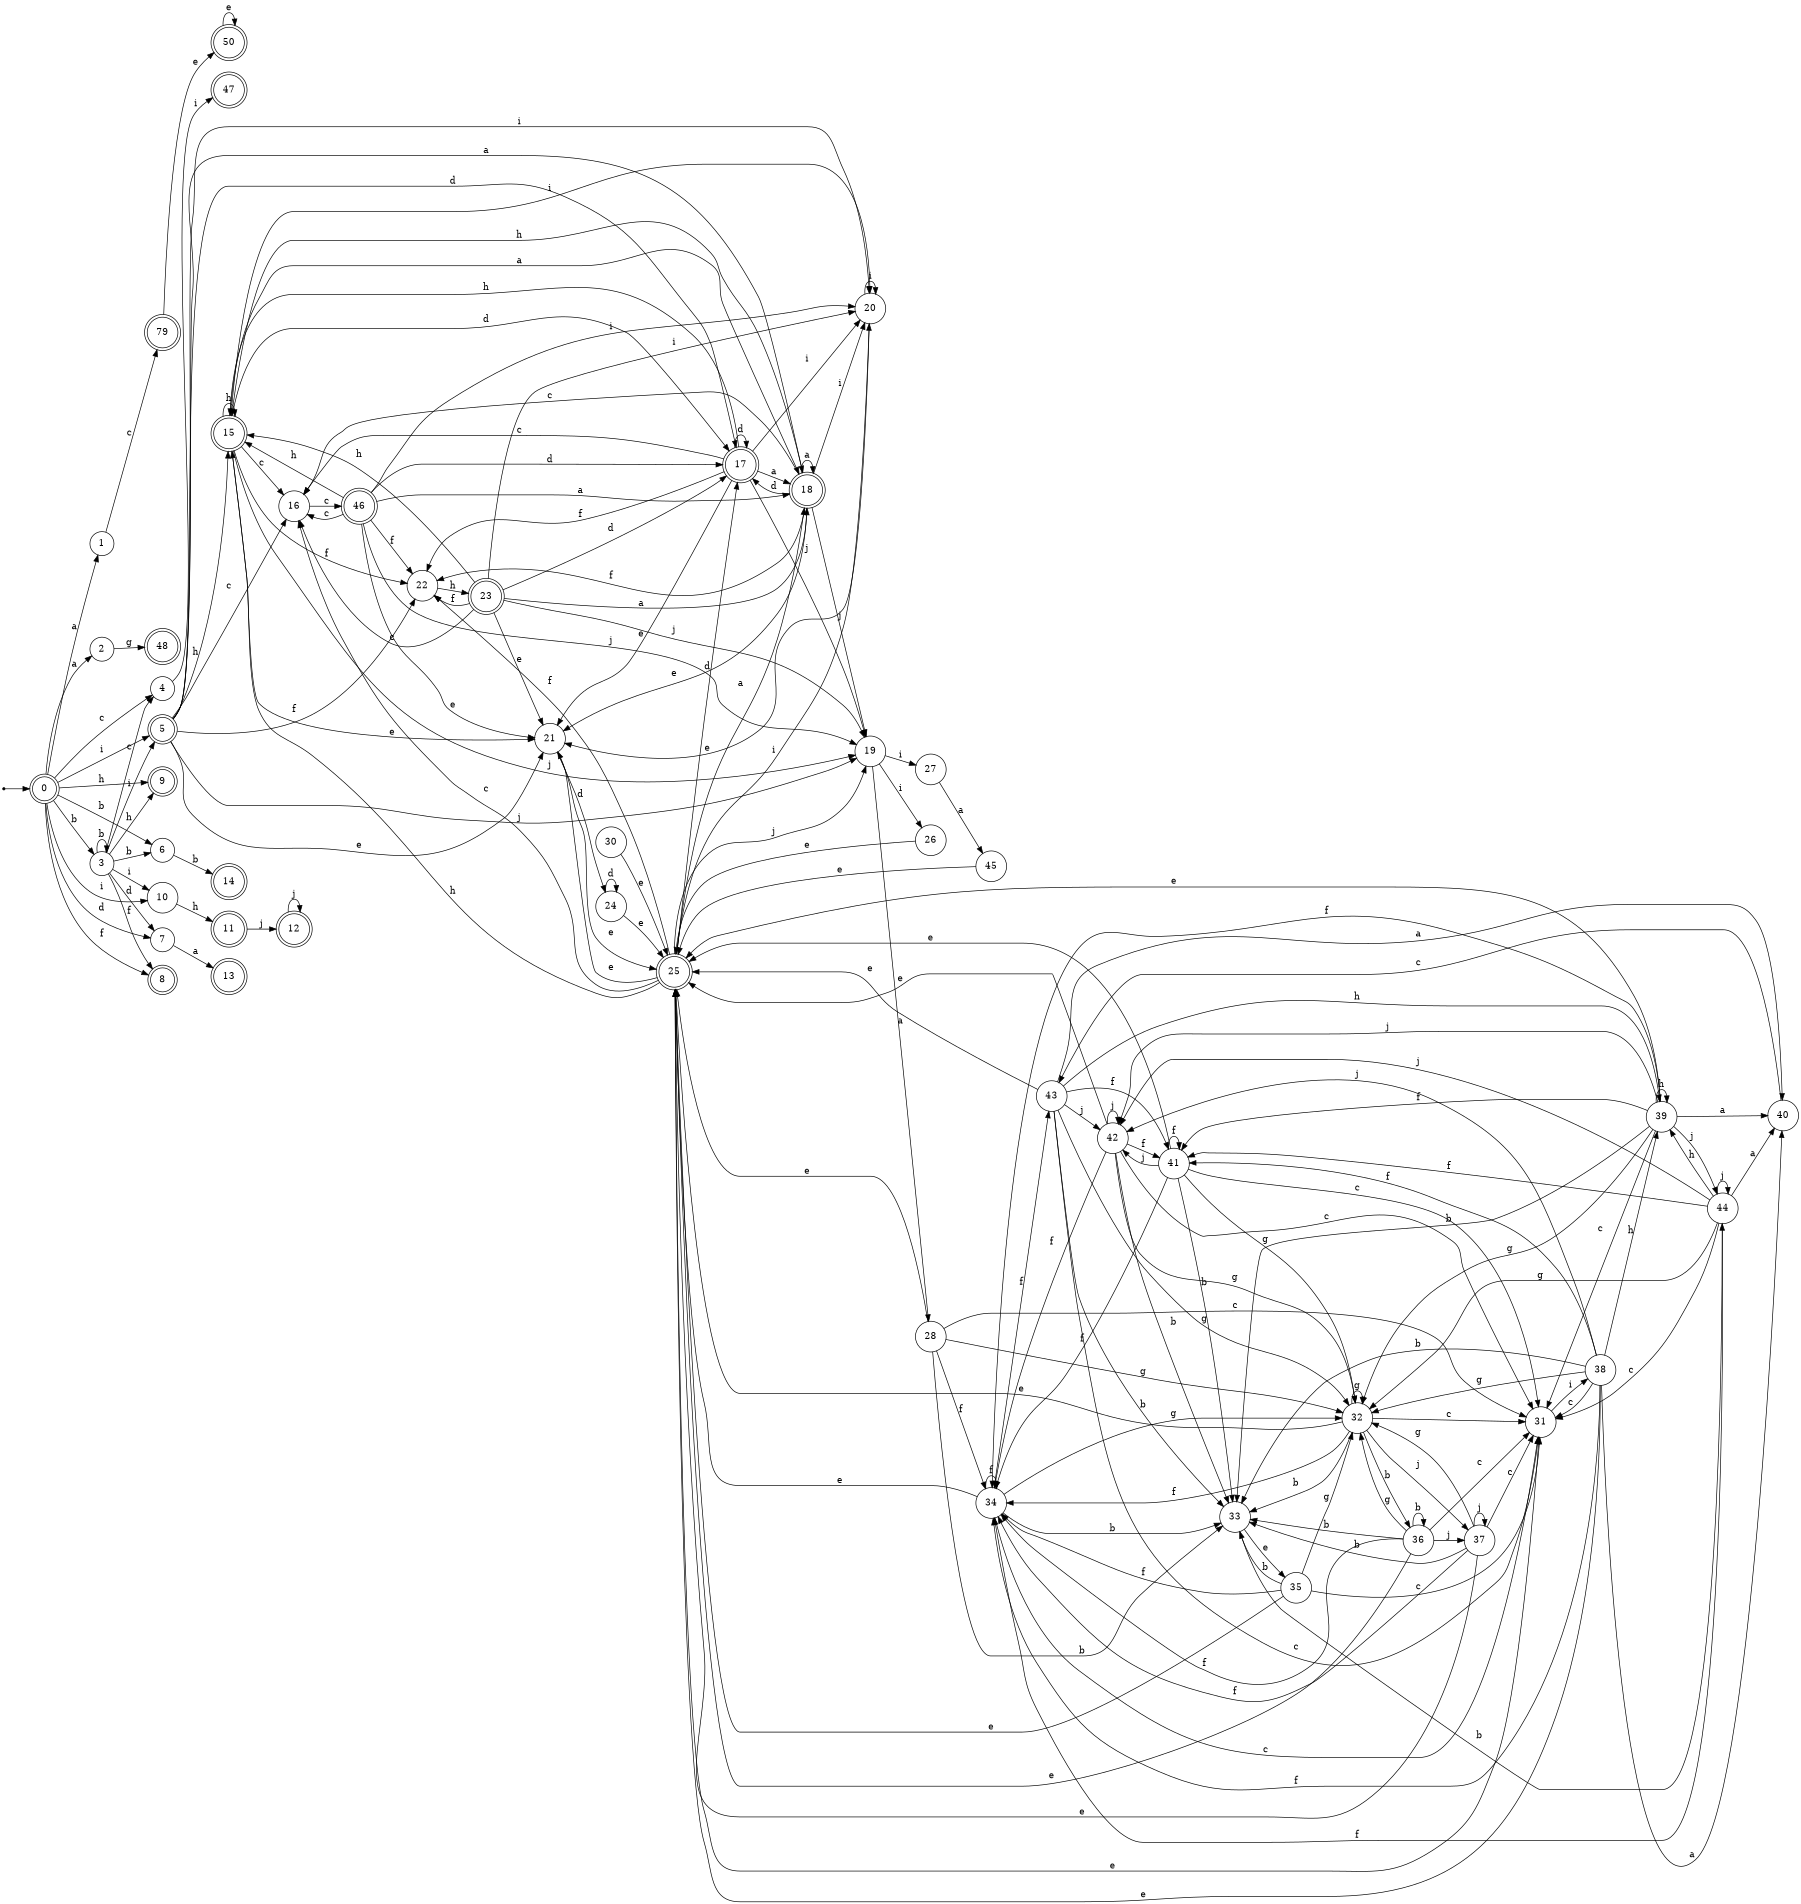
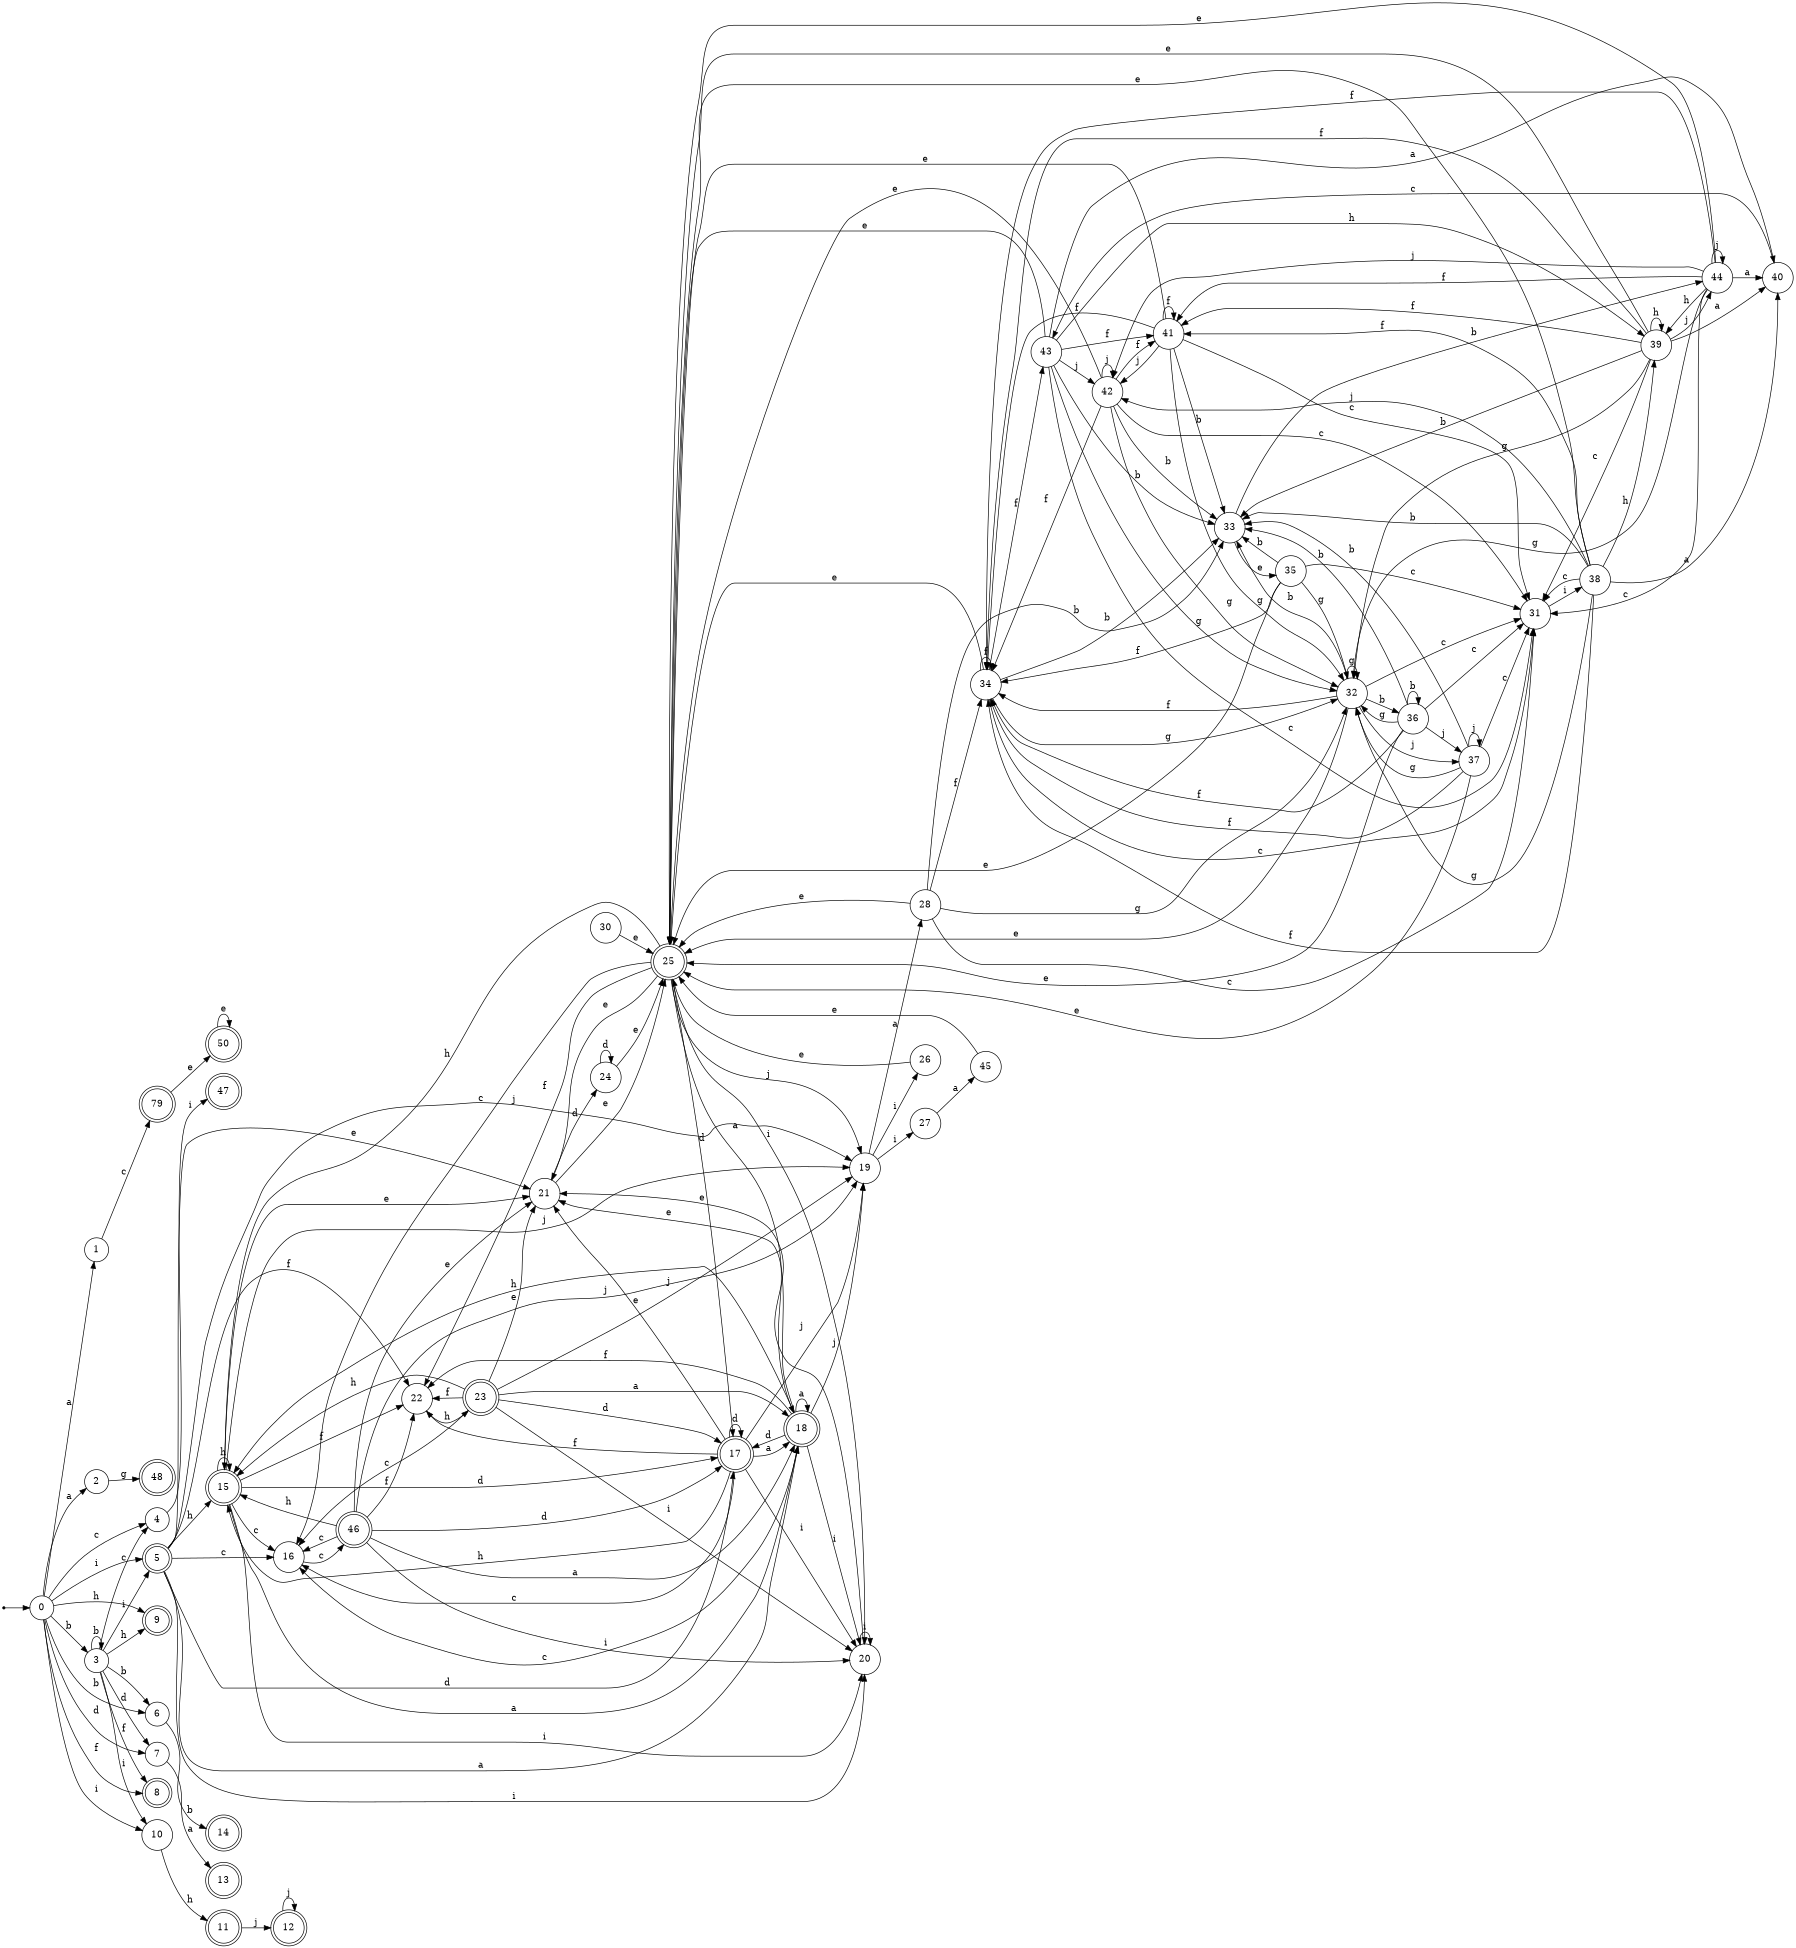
node "0": shape doublecircle -> circle
edge "39" -> "42": removed, label "j"
edge "31" -> "25": now "44" -> "25"
